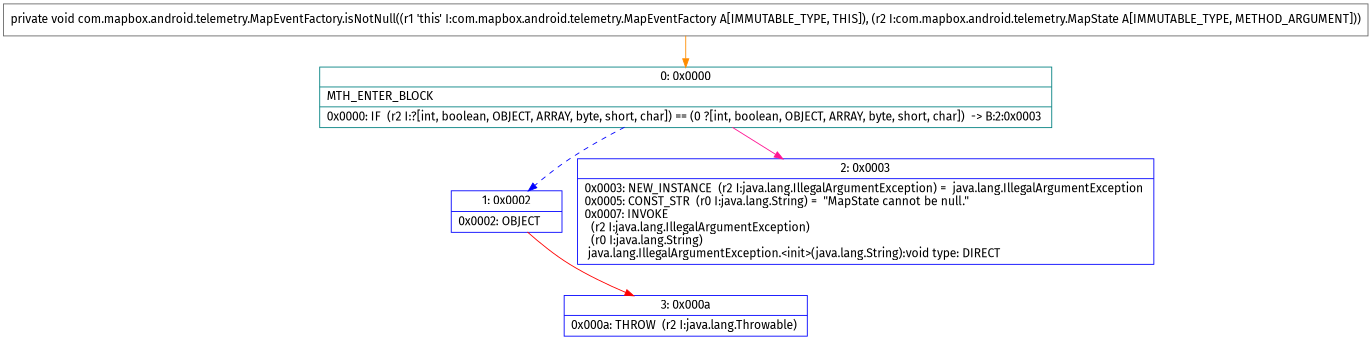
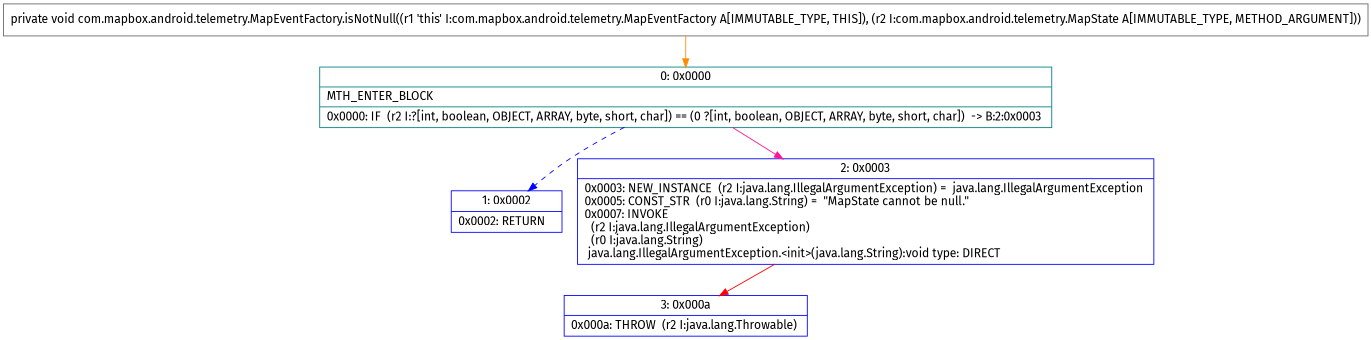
node "1: 0x0002": text "0x0002: OBJECT" -> "0x0002: RETURN"
edge "1: 0x0002" -> "3: 0x000a": now "2: 0x0003" -> "3: 0x000a"
